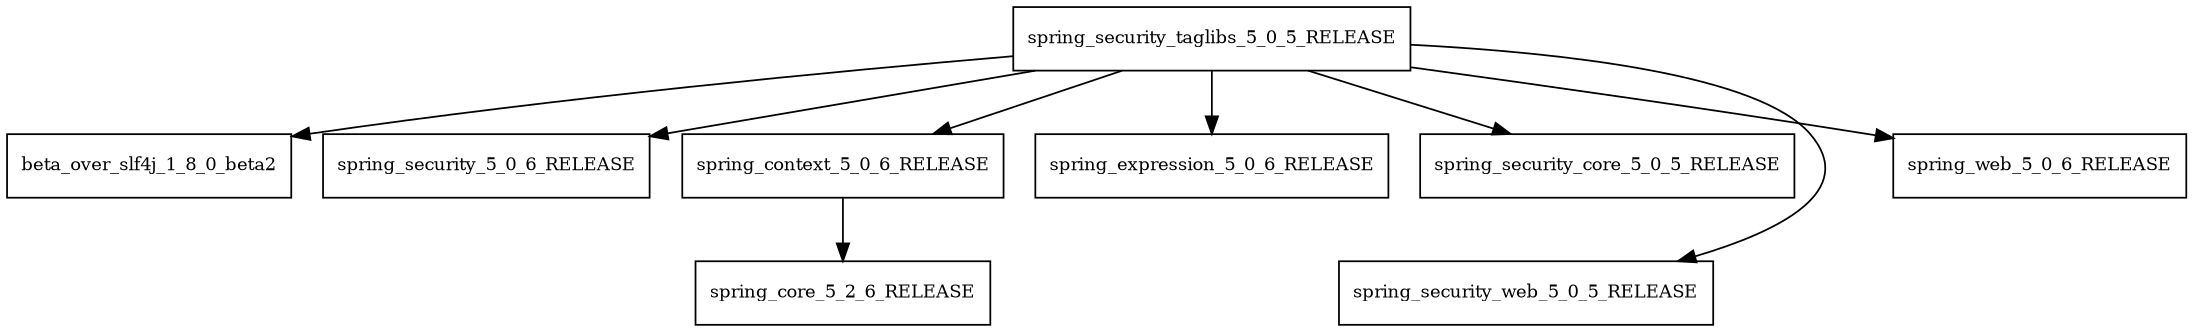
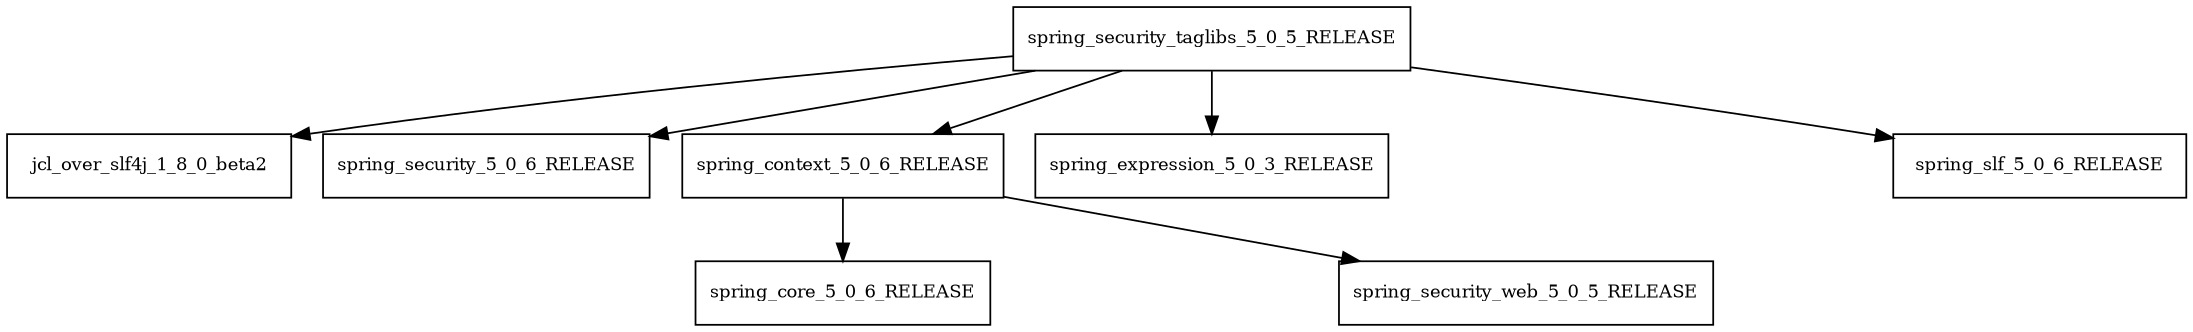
edge "spring_security_taglibs_5_0_5_RELEASE" -> "spring_security_web_5_0_5_RELEASE": now "spring_context_5_0_6_RELEASE" -> "spring_security_web_5_0_5_RELEASE"
node "beta_over_slf4j_1_8_0_beta2": label "beta_over_slf4j_1_8_0_beta2" -> "jcl_over_slf4j_1_8_0_beta2"
node "spring_expression_5_0_6_RELEASE": label "spring_expression_5_0_6_RELEASE" -> "spring_expression_5_0_3_RELEASE"
node "spring_security_core_5_0_5_RELEASE": removed
node "spring_web_5_0_6_RELEASE": label "spring_web_5_0_6_RELEASE" -> "spring_slf_5_0_6_RELEASE"
node "spring_core_5_2_6_RELEASE": label "spring_core_5_2_6_RELEASE" -> "spring_core_5_0_6_RELEASE"
